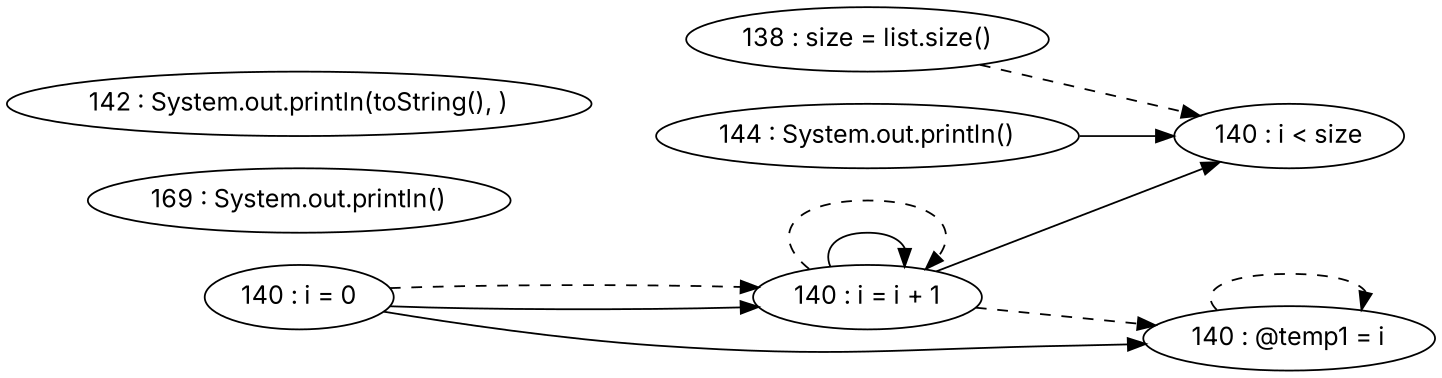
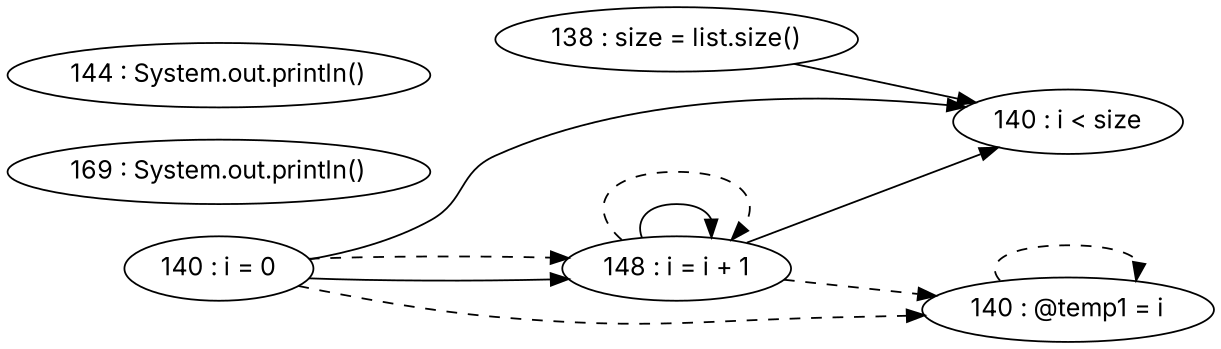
edge "138 : size = list.size()" -> "140 : i < size": style dashed -> solid
node "142 : System.out.println(toString(), )": removed
edge "144 : System.out.println()" -> "140 : i < size": now "140 : i = 0" -> "140 : i < size"
node "140 : i = i + 1": label "140 : i = i + 1" -> "148 : i = i + 1"
edge "140 : i = 0" -> "140 : @temp1 = i": style solid -> dashed
